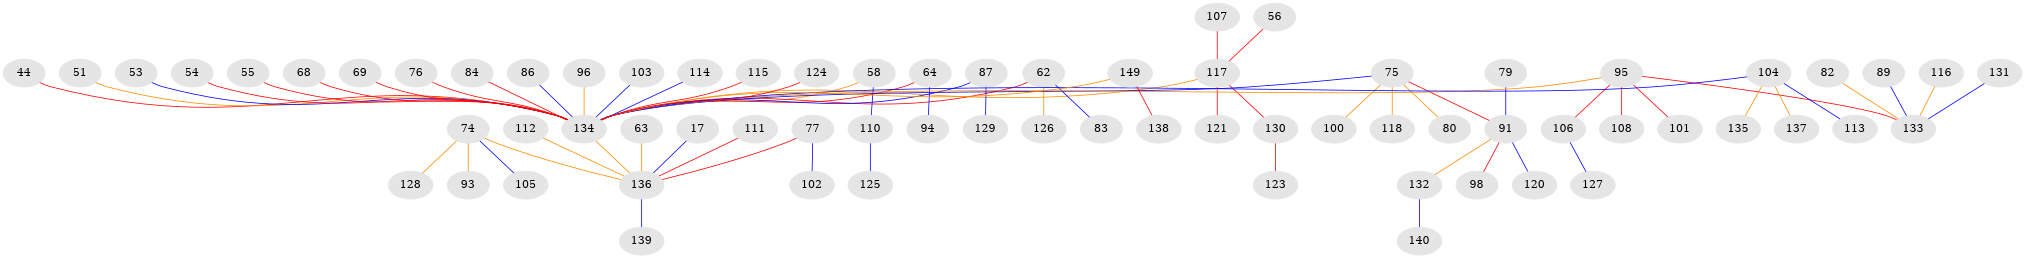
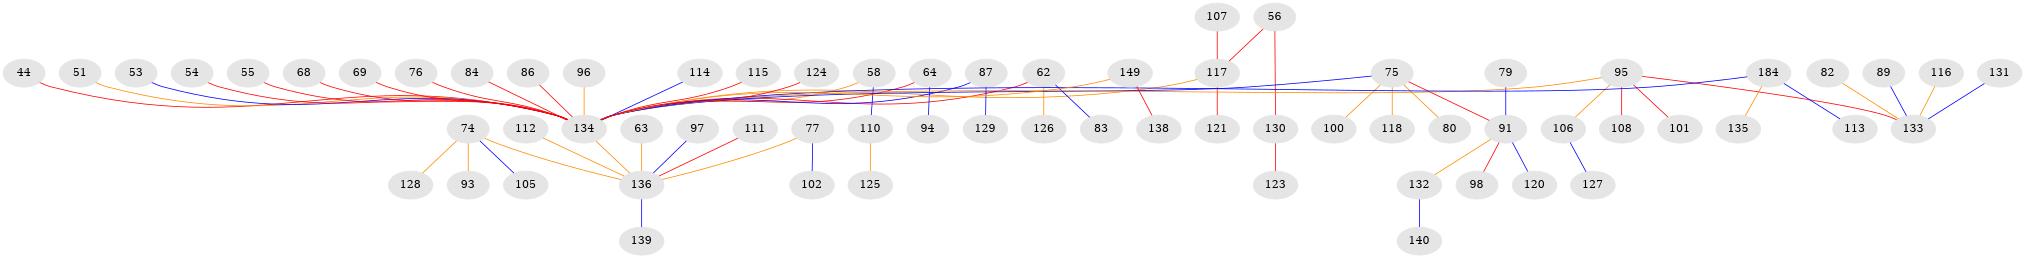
node "103": removed
node "104": label "104" -> "184"
edge "86" -- "134": color blue -> red
edge "117" -- "130": now "56" -- "130"
edge "95" -- "106": color red -> darkorange
node "17": label "17" -> "97"
node "137": removed
edge "110" -- "125": color blue -> darkorange
edge "77" -- "136": color red -> darkorange
